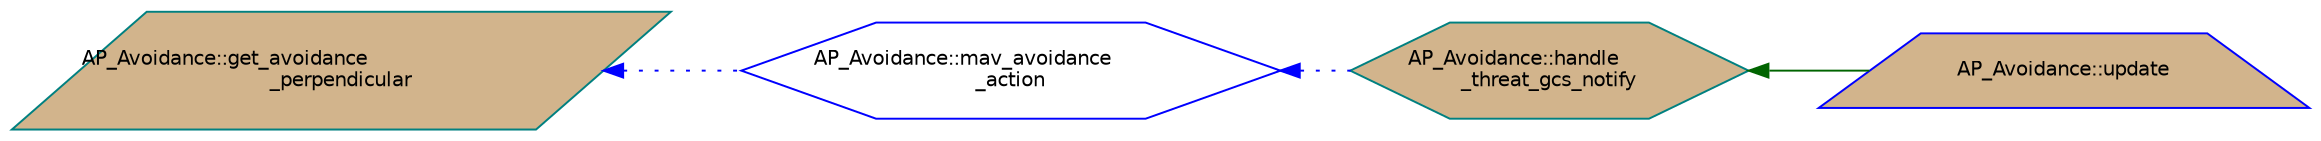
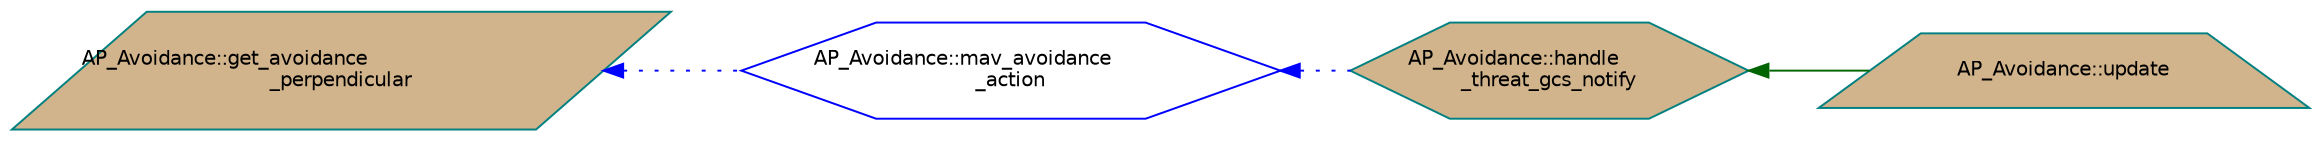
node "AP_Avoidance::update": color blue -> teal
